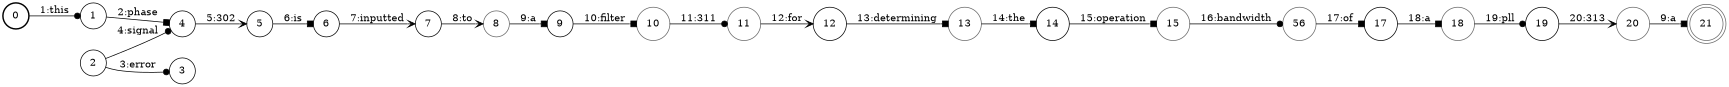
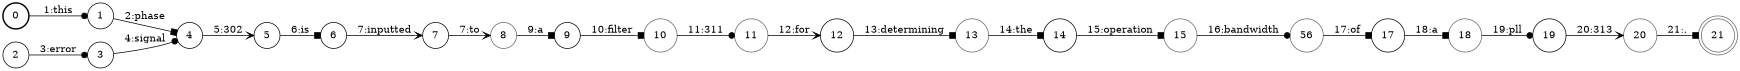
edge "7" -> "8": label "8:to" -> "7:to"
edge "20" -> "21": label "9:a" -> "21:."
edge "2" -> "4": now "3" -> "4"
